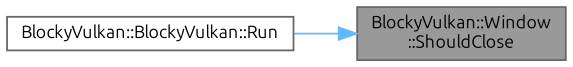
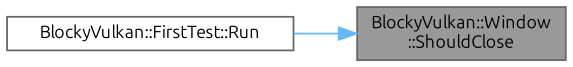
node "BlockyVulkan::BlockyVulkan::Run": label "BlockyVulkan::BlockyVulkan::Run" -> "BlockyVulkan::FirstTest::Run"
